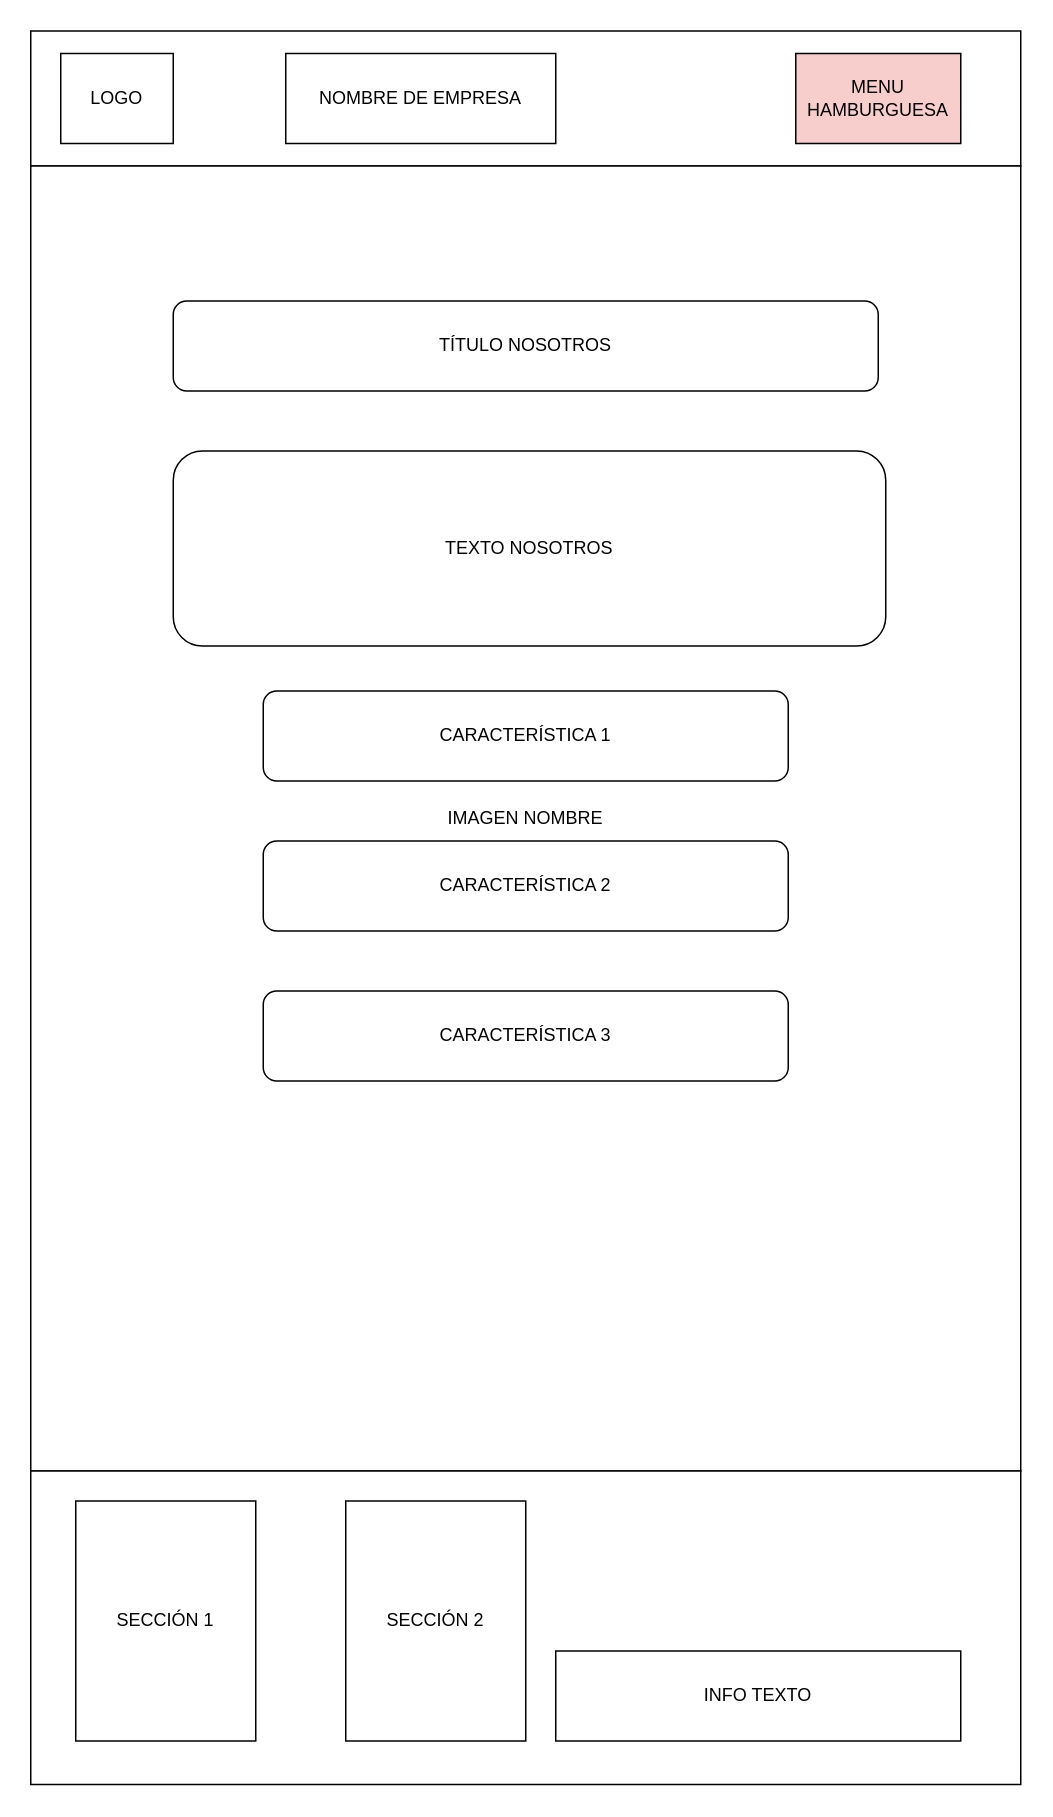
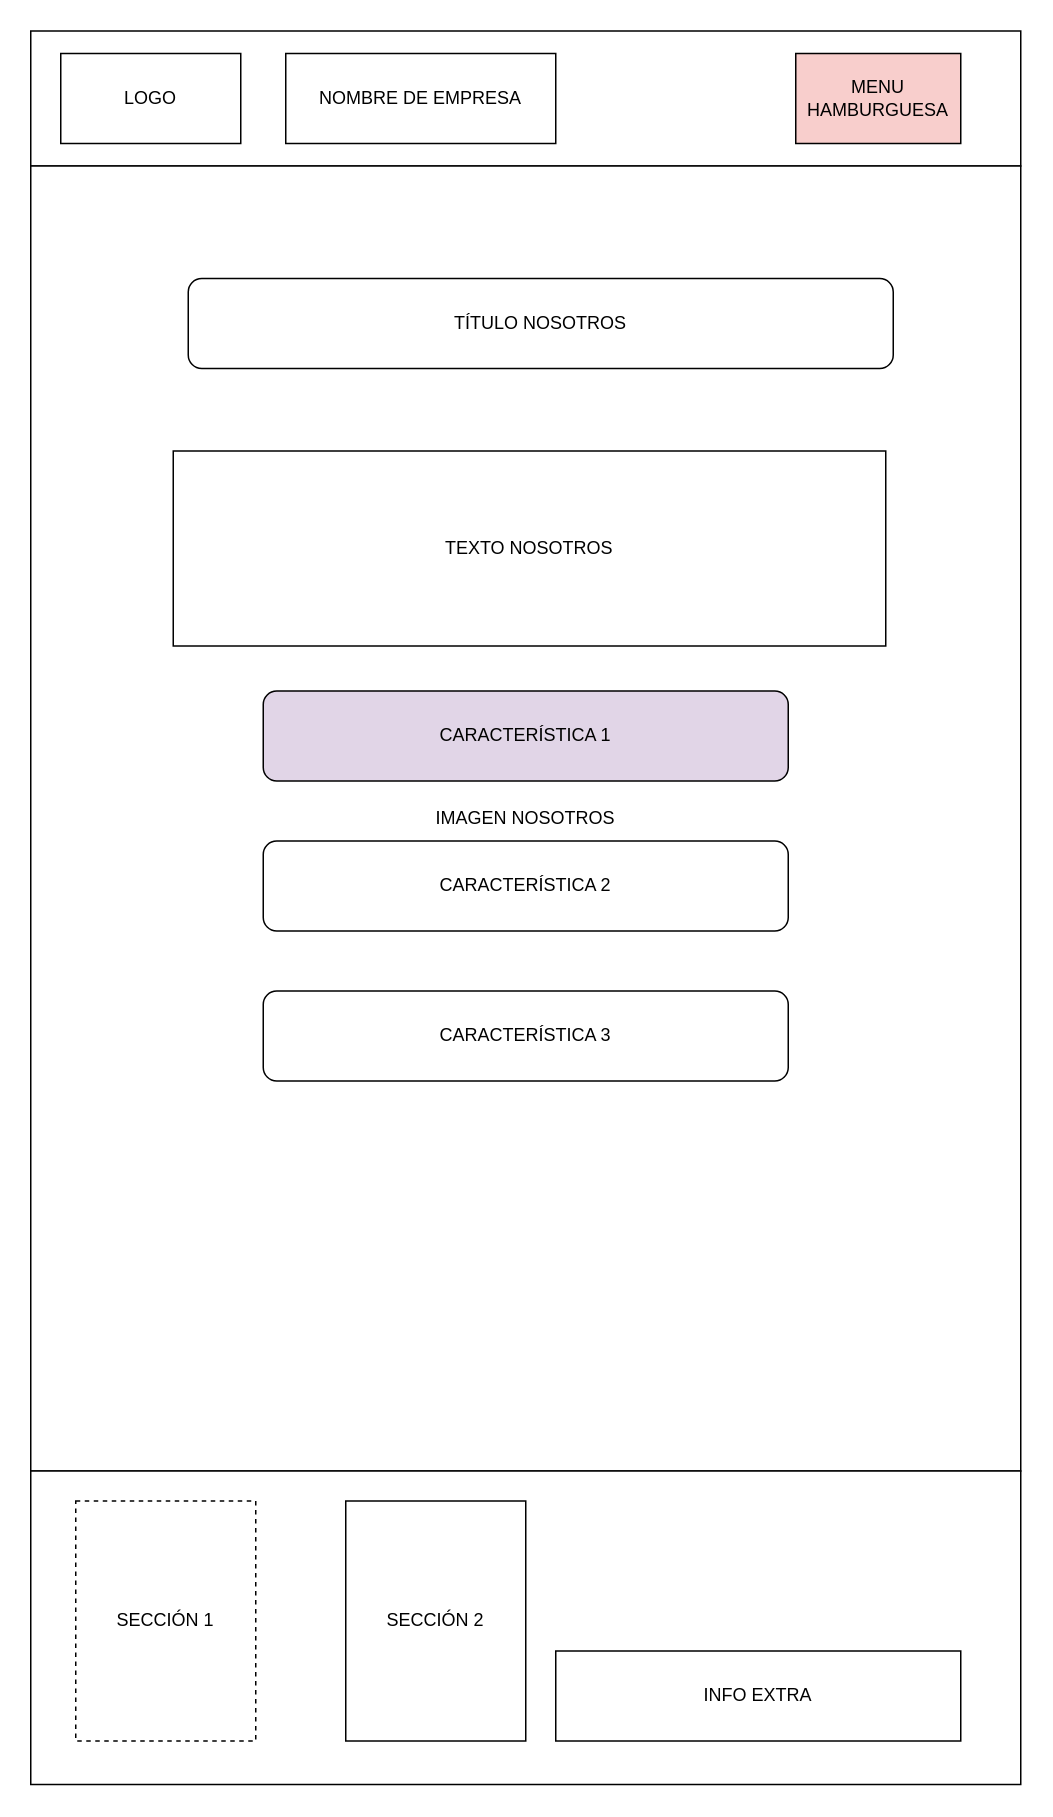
node "LOGO": size 113x90 -> 180x90
node "TÍTULO NOSOTROS": moved (526, 346) -> (541, 323)
node "TEXTO NOSOTROS": shape rounded rectangle -> rectangle
node "CARACTERÍSTICA 1": fillcolor #ffffff -> #e1d5e7
node "IMAGEN NOMBRE": label "IMAGEN NOMBRE" -> "IMAGEN NOSOTROS"
node "SECCIÓN 1": style solid -> dashed
node "INFO TEXTO": label "INFO TEXTO" -> "INFO EXTRA"
